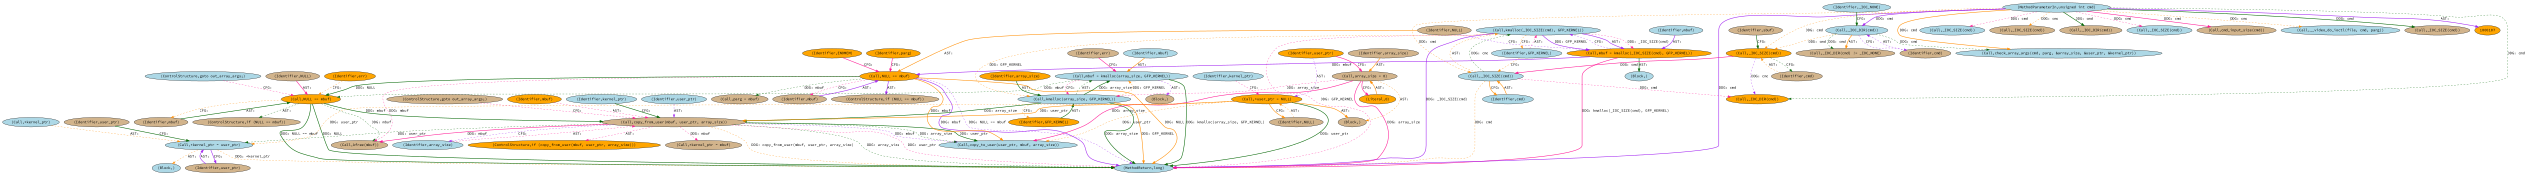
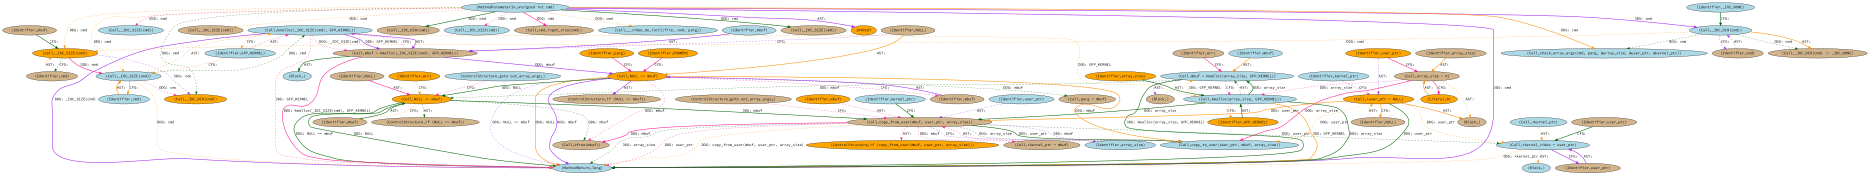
node "(Call,mbuf = kmalloc(_IOC_SIZE(cmd), GFP_KERNEL))": fillcolor orange -> tan
node "(Call,*kernel_ptr = user_ptr)": label "(Call,*kernel_ptr = user_ptr)" -> "(Call,*kernel_video = user_ptr)"
edge "(Call,array_size = 0)" -> "(MethodReturn,long)": removed, label "DDG: array_size"
